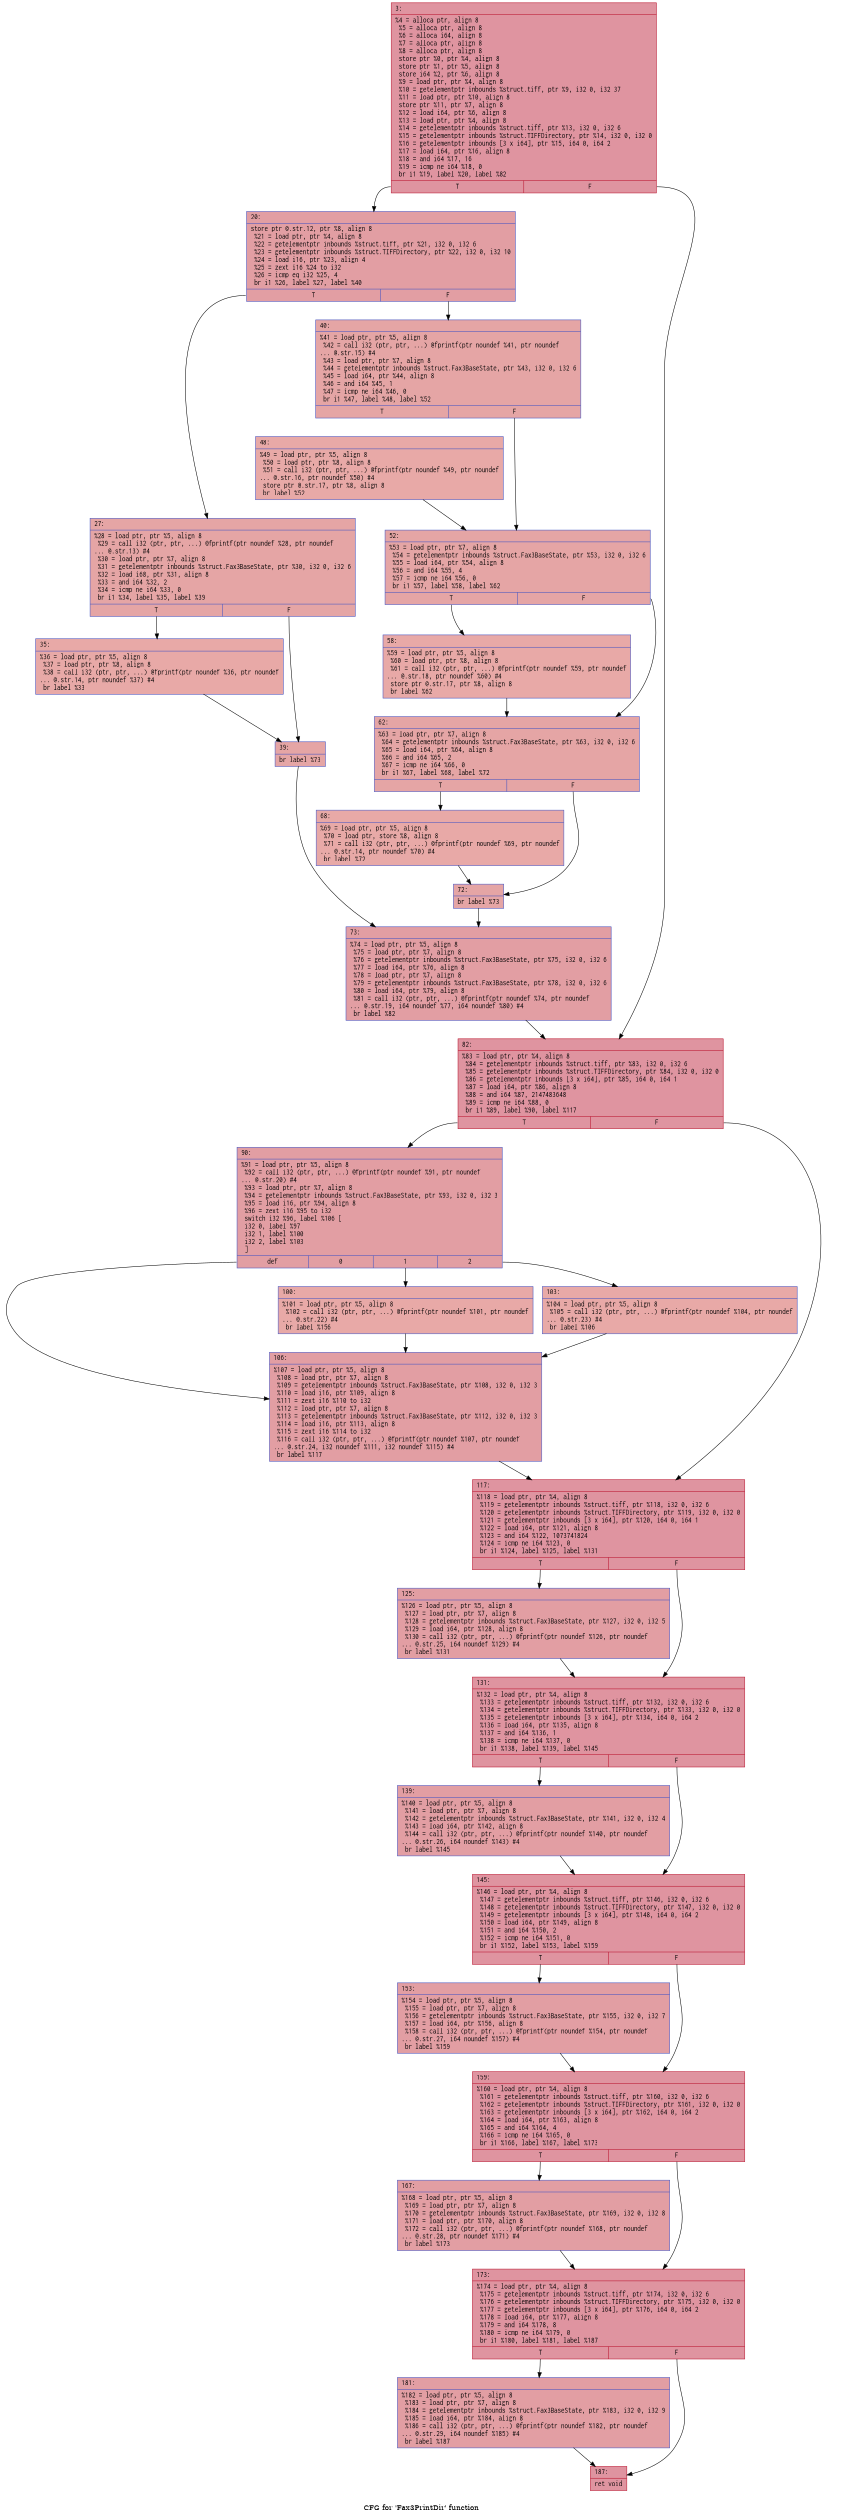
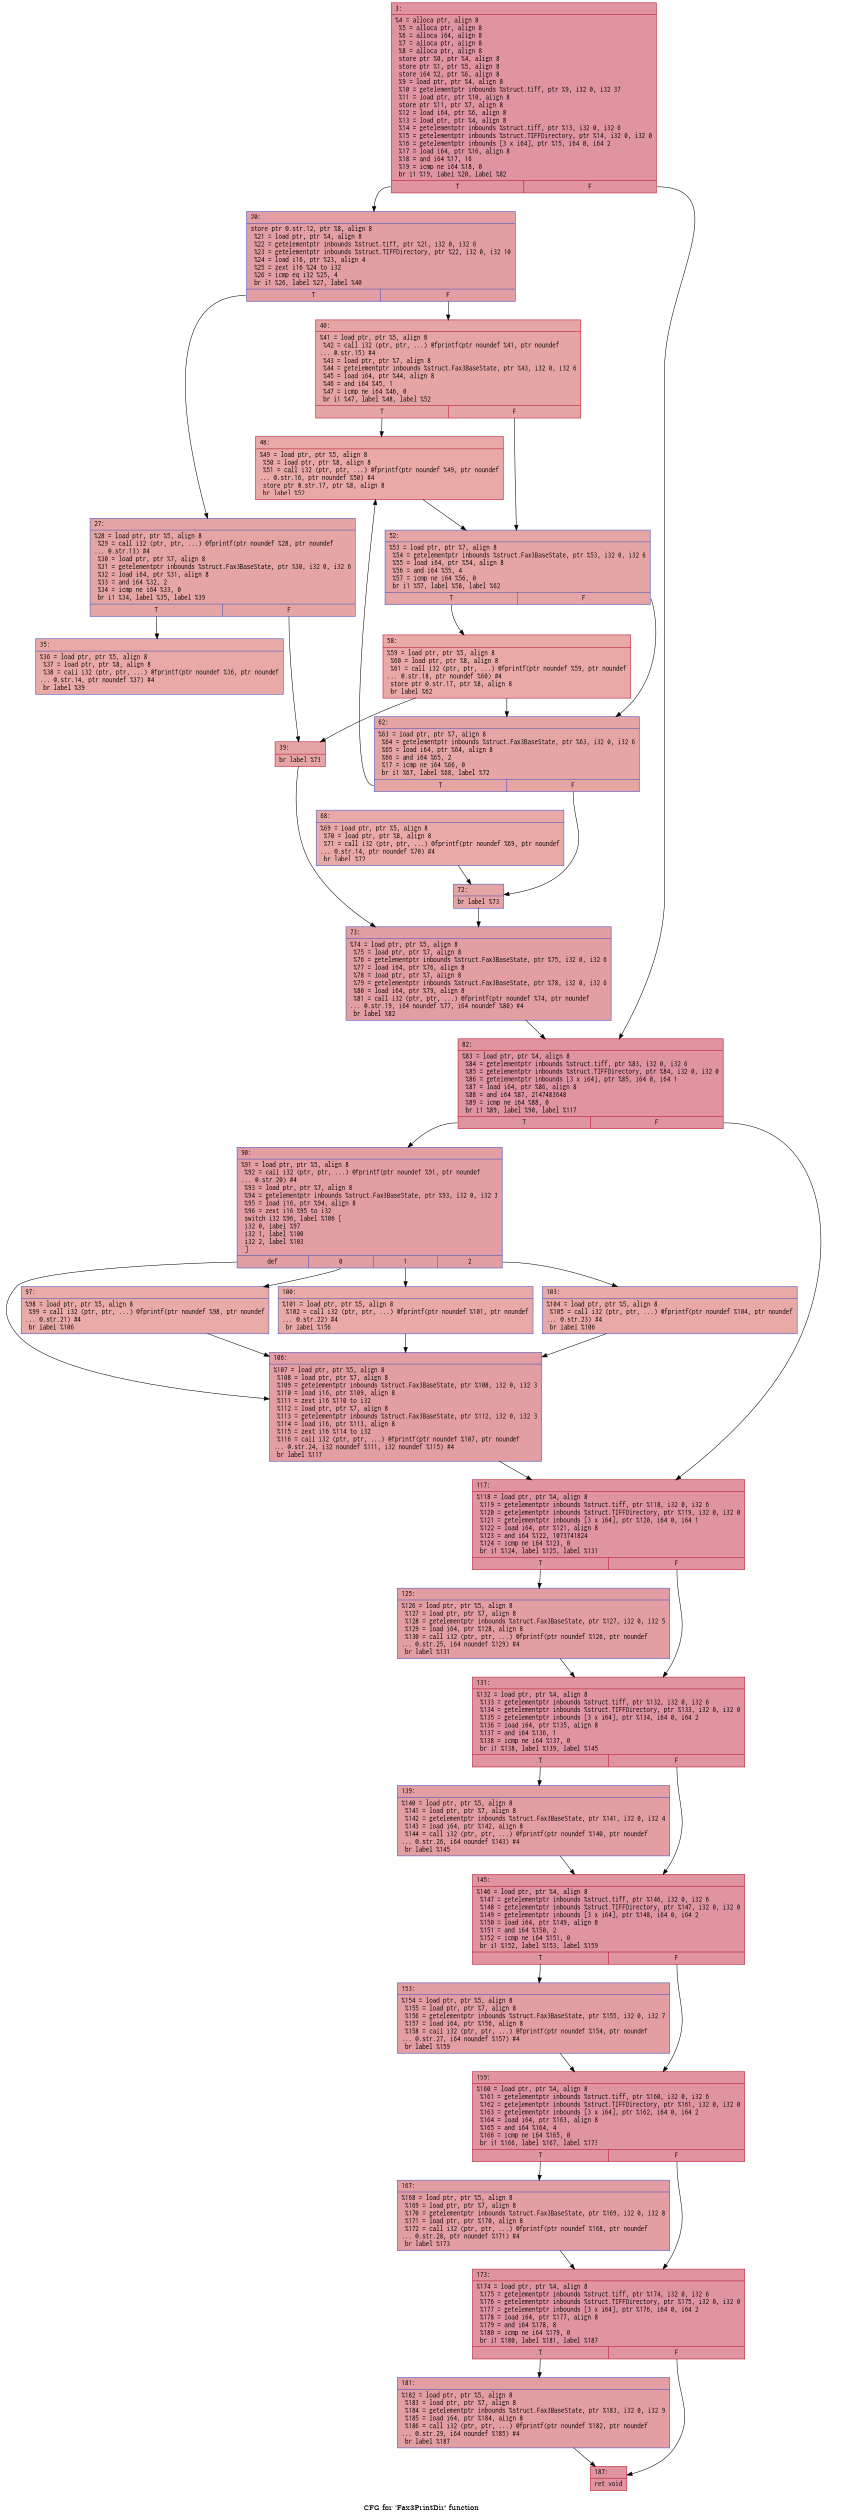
node "40:": color #3d50c3ff -> #b70d28ff
edge "40:" -> "48:": added
node "48:": color #3d50c3ff -> #b70d28ff
node "27:": text "%32 = load i68, ptr %31, align 8" -> "%32 = load i64, ptr %31, align 8"
node "58:": color #3d50c3ff -> #b70d28ff
node "35:": text "br label %33" -> "br label %39"
edge "35:" -> "39:": now "58:" -> "39:"
node "39:": color #3d50c3ff -> #b70d28ff
node "62:": text "%67 = icmp ne i64 %66, 0" -> "%17 = icmp ne i64 %66, 0"
edge "62:" -> "68:": now "62:" -> "48:"
node "68:": text "%70 = load ptr, store %8, align 8" -> "%70 = load ptr, ptr %8, align 8"
node "97:": added
